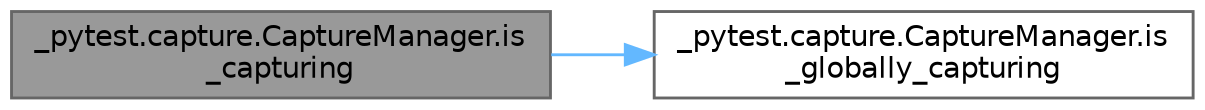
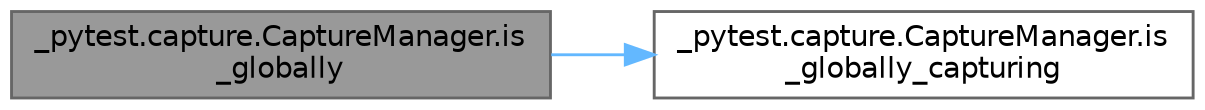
node "_pytest.capture.CaptureManager.is _capturing": label "_pytest.capture.CaptureManager.is _capturing" -> "_pytest.capture.CaptureManager.is _globally"
